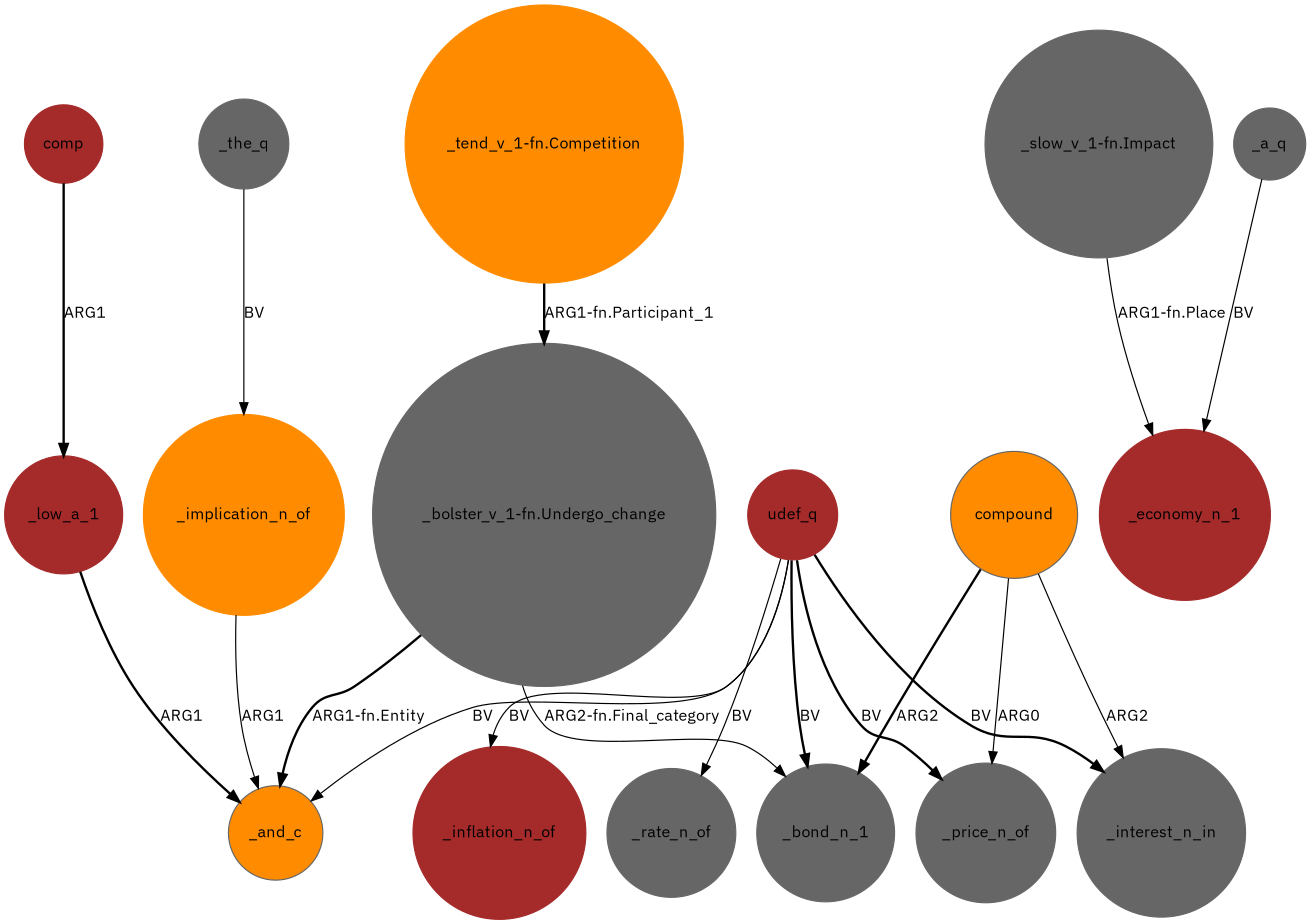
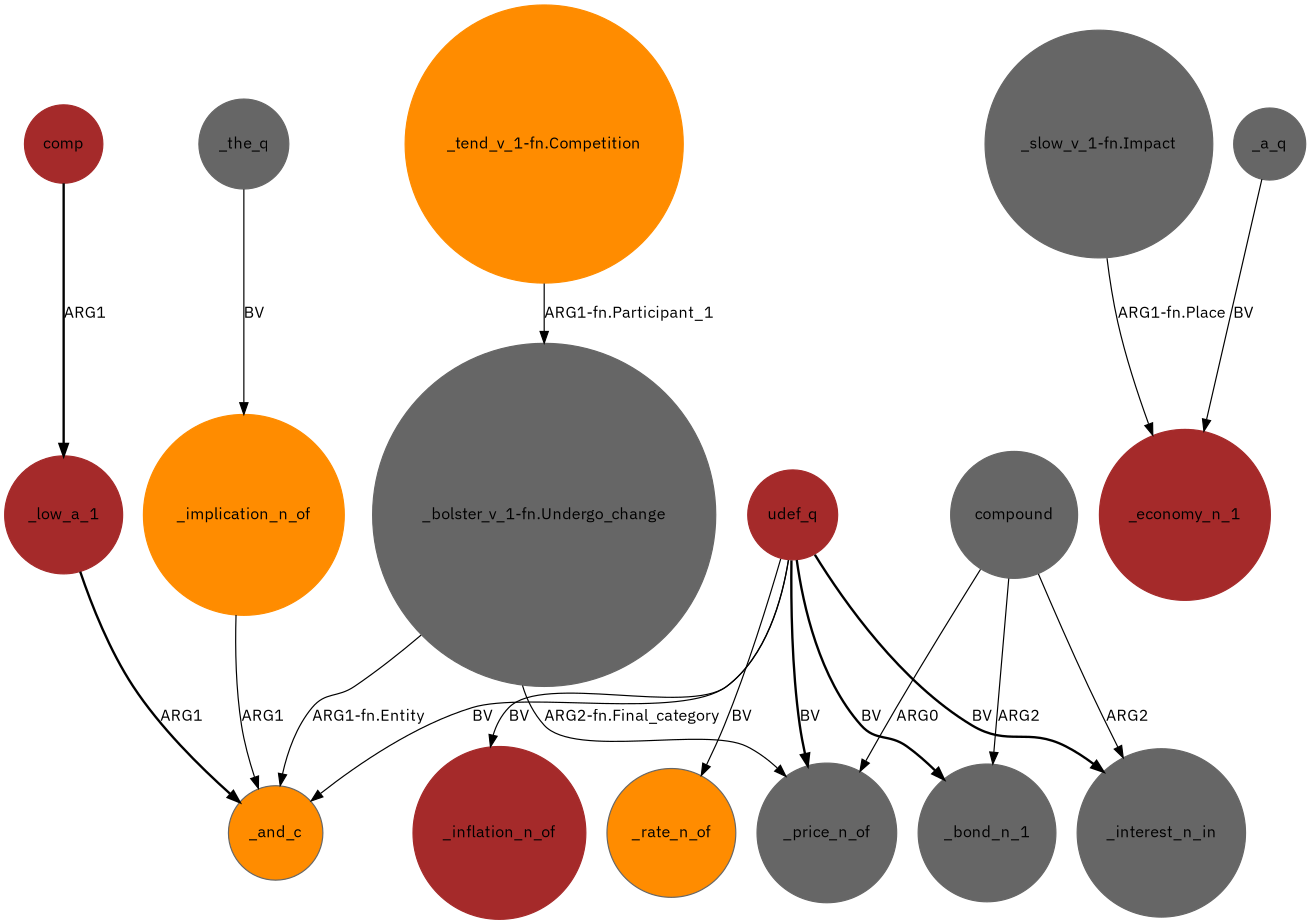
edge "_tend_v_1-fn.Competition" -> "_bolster_v_1-fn.Undergo_change": style bold -> solid
node "compound": fillcolor darkorange -> gray40
edge "compound" -> "_bond_n_1": style bold -> solid
edge "_bolster_v_1-fn.Undergo_change" -> "_and_c": style bold -> solid
edge "_bolster_v_1-fn.Undergo_change" -> "_bond_n_1": now "_bolster_v_1-fn.Undergo_change" -> "_price_n_of"
node "_rate_n_of": fillcolor gray40 -> darkorange
